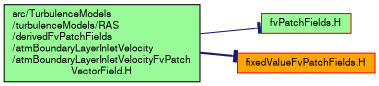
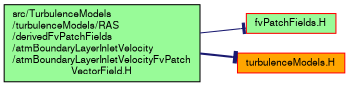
node "fixedValueFvPatchFields.H": label "fixedValueFvPatchFields.H" -> "turbulenceModels.H"
